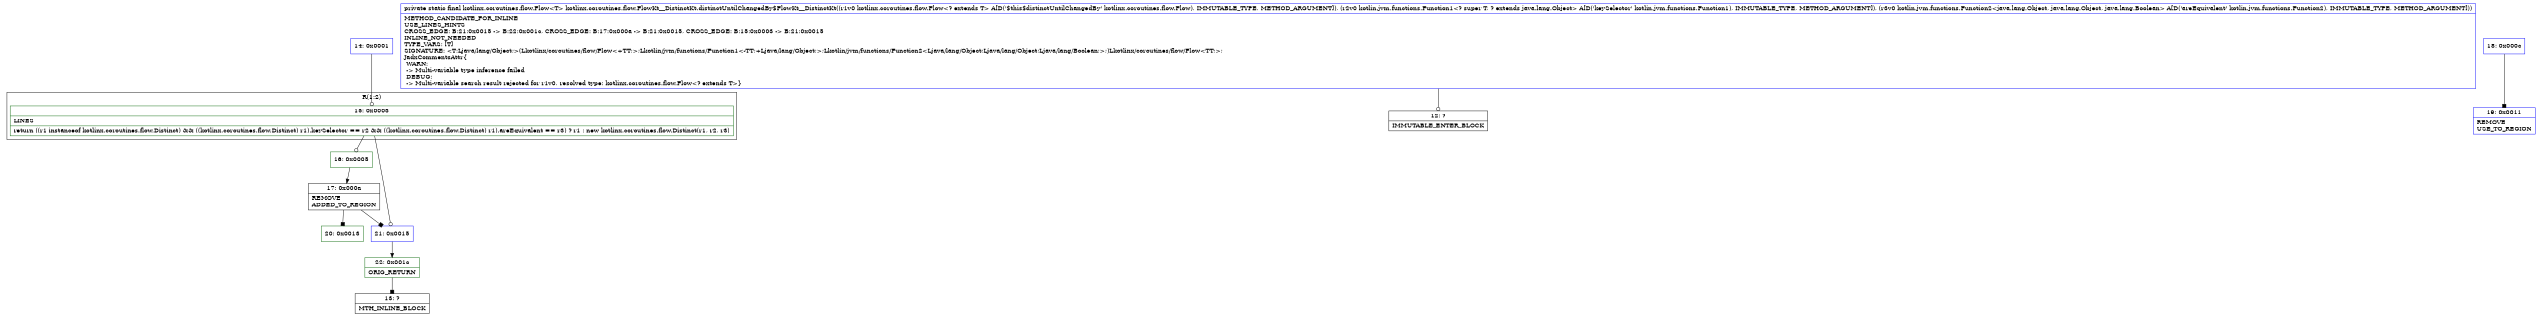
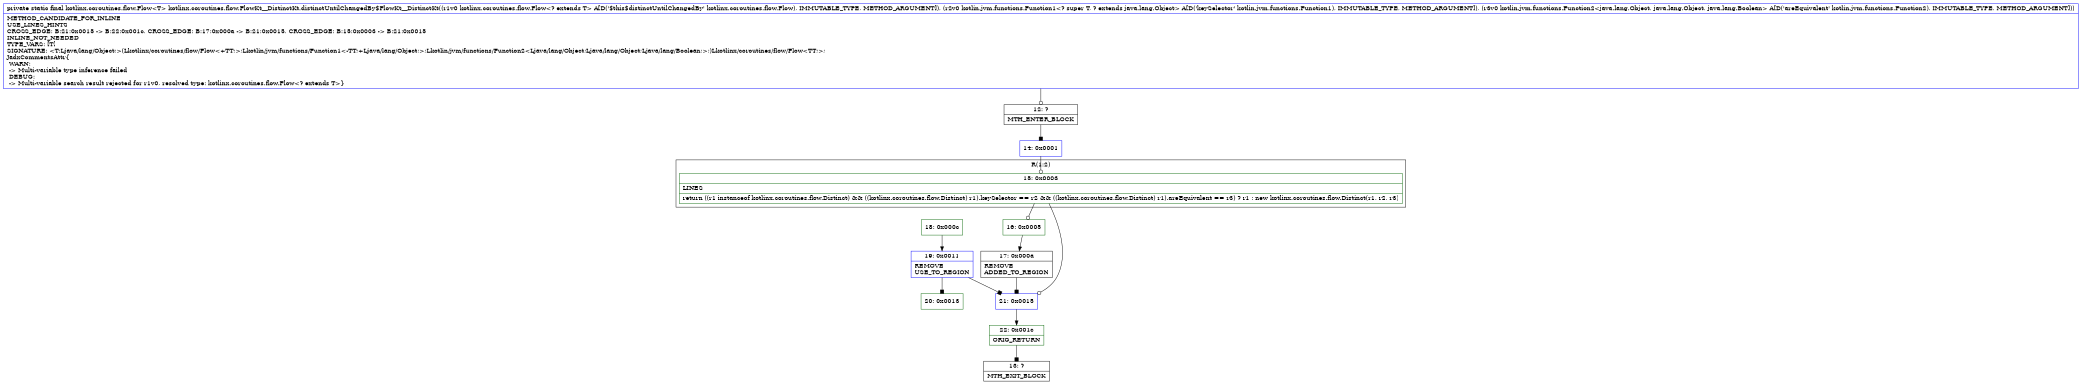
node "18: 0x000c": color blue -> darkgreen
edge "18: 0x000c" -> "19: 0x0011": arrowhead box -> normal
node "12: ?": text "IMMUTABLE_ENTER_BLOCK" -> "MTH_ENTER_BLOCK"
edge "12: ?" -> "14: 0x0001": added
edge "17: 0x000a" -> "20: 0x0013": now "19: 0x0011" -> "20: 0x0013"
edge "19: 0x0011" -> "21: 0x0015": added
node "13: ?": text "MTH_INLINE_BLOCK" -> "MTH_EXIT_BLOCK"
